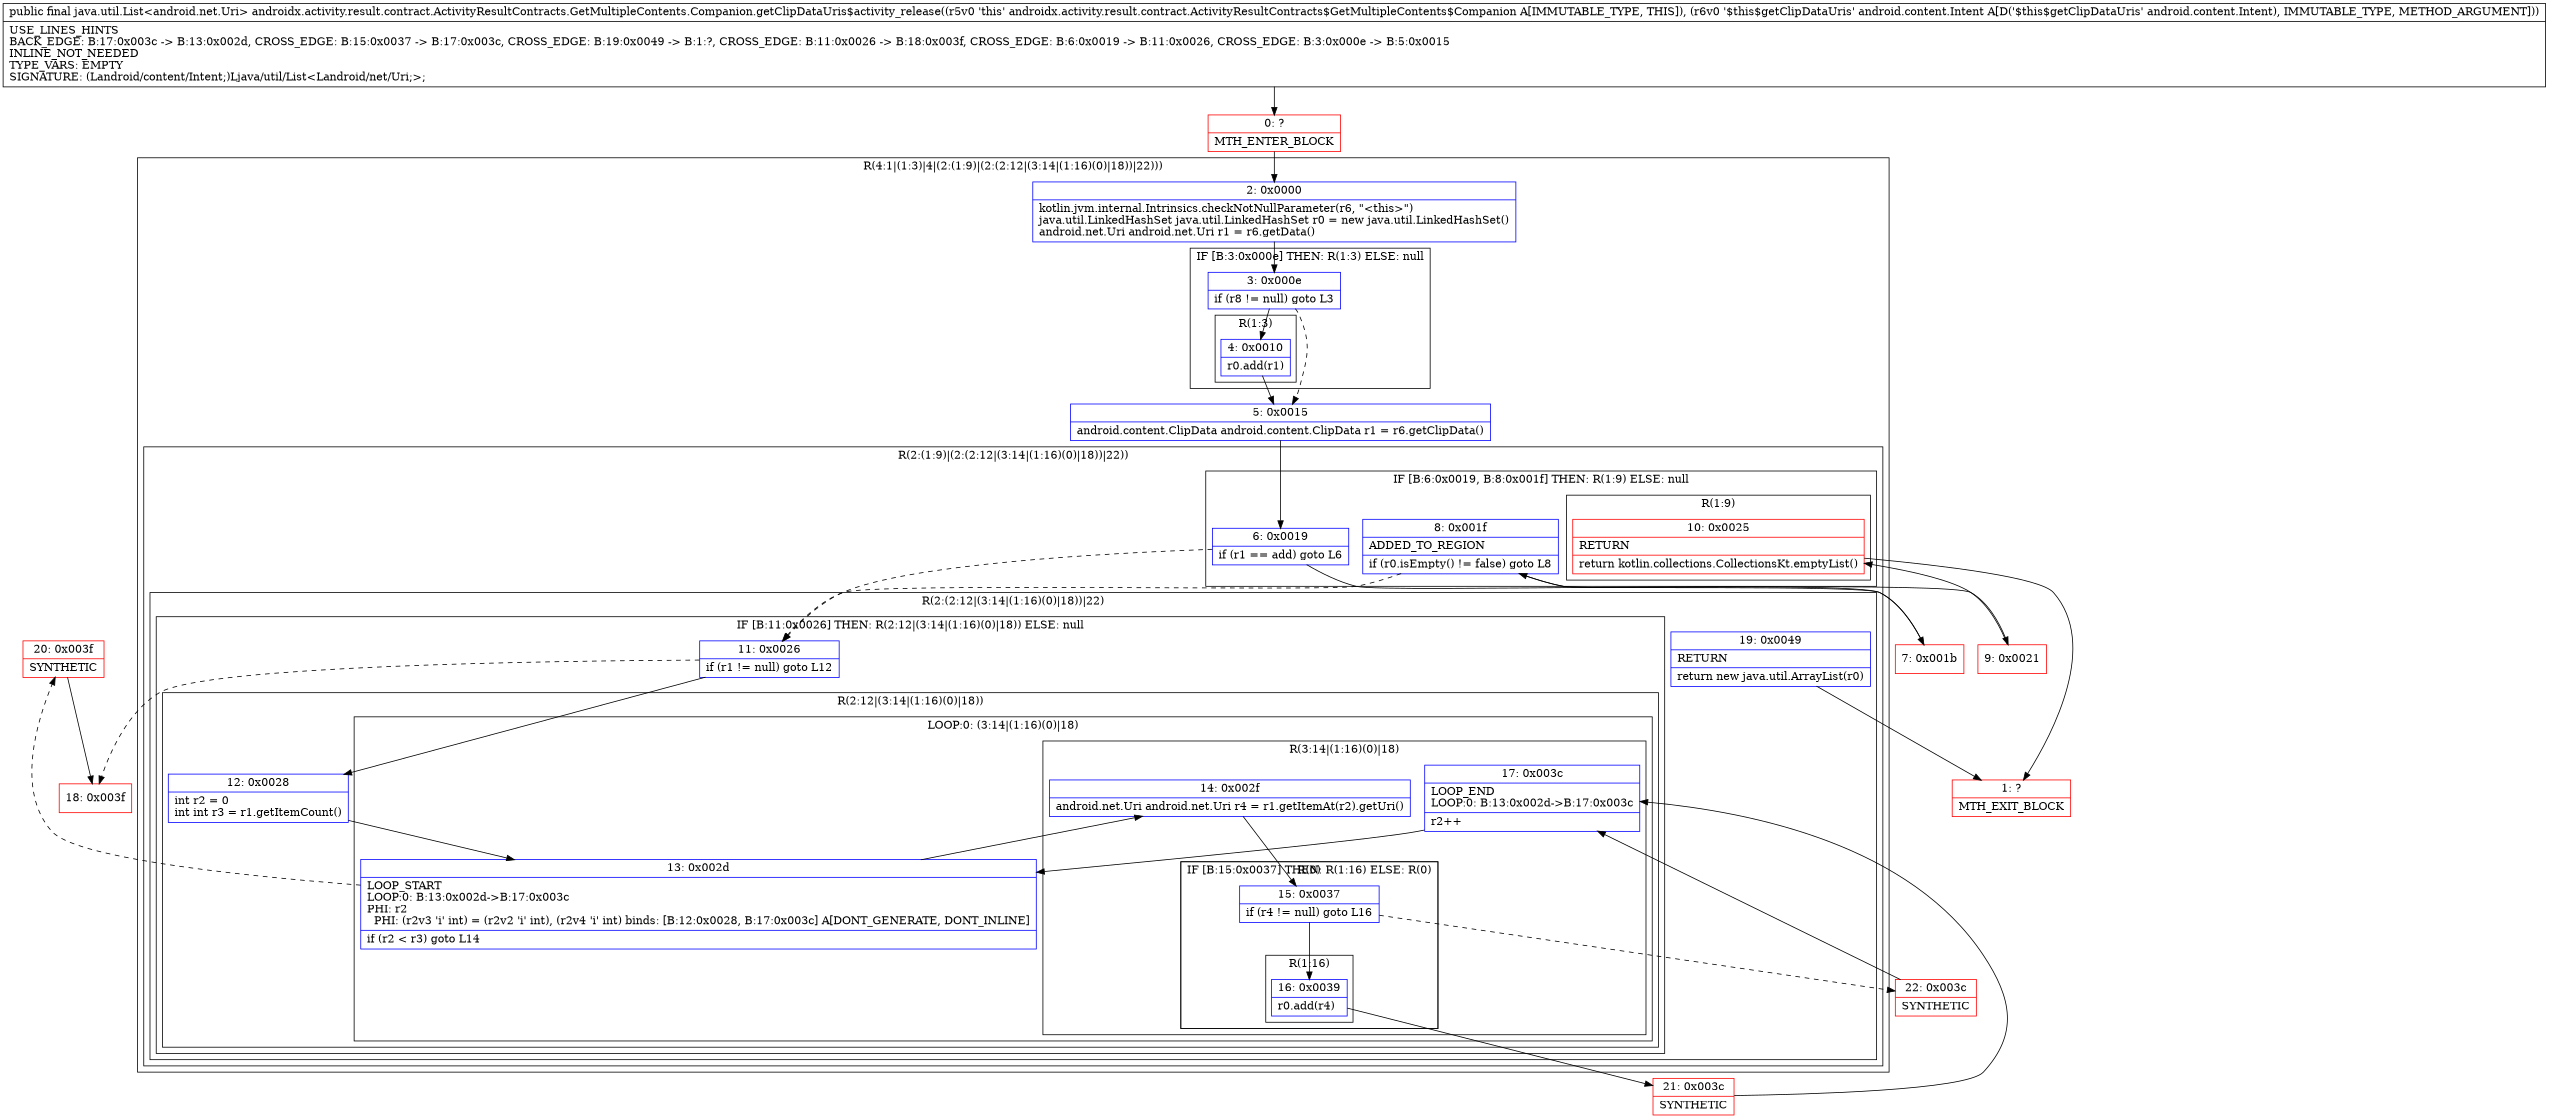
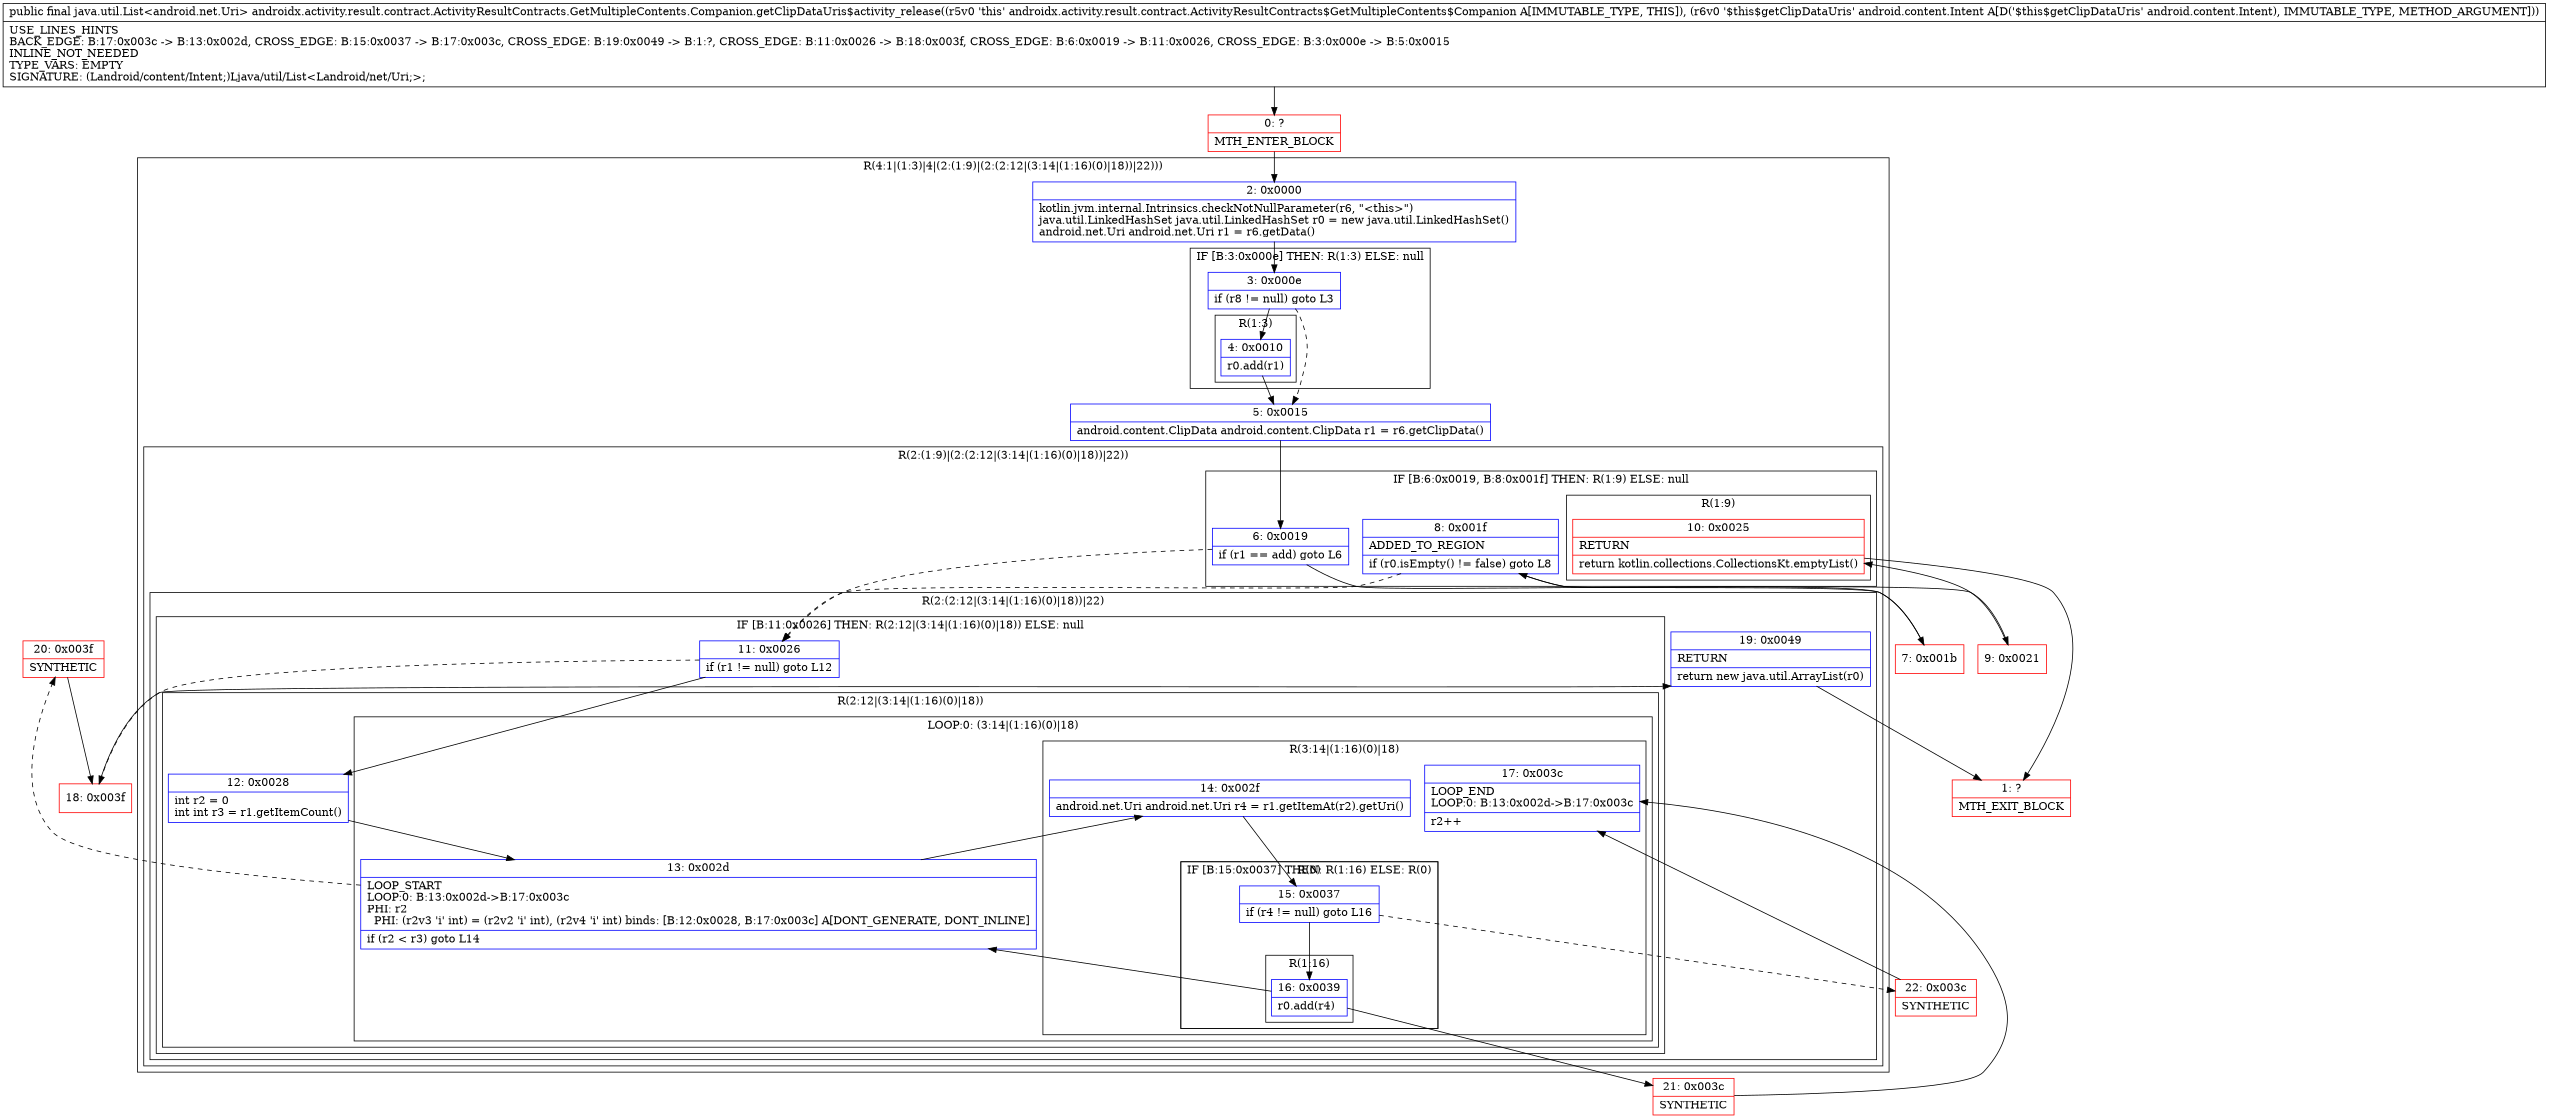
edge "18: 0x003f" -> "19: 0x0049": added
edge "17: 0x003c" -> "13: 0x002d": now "16: 0x0039" -> "13: 0x002d"
